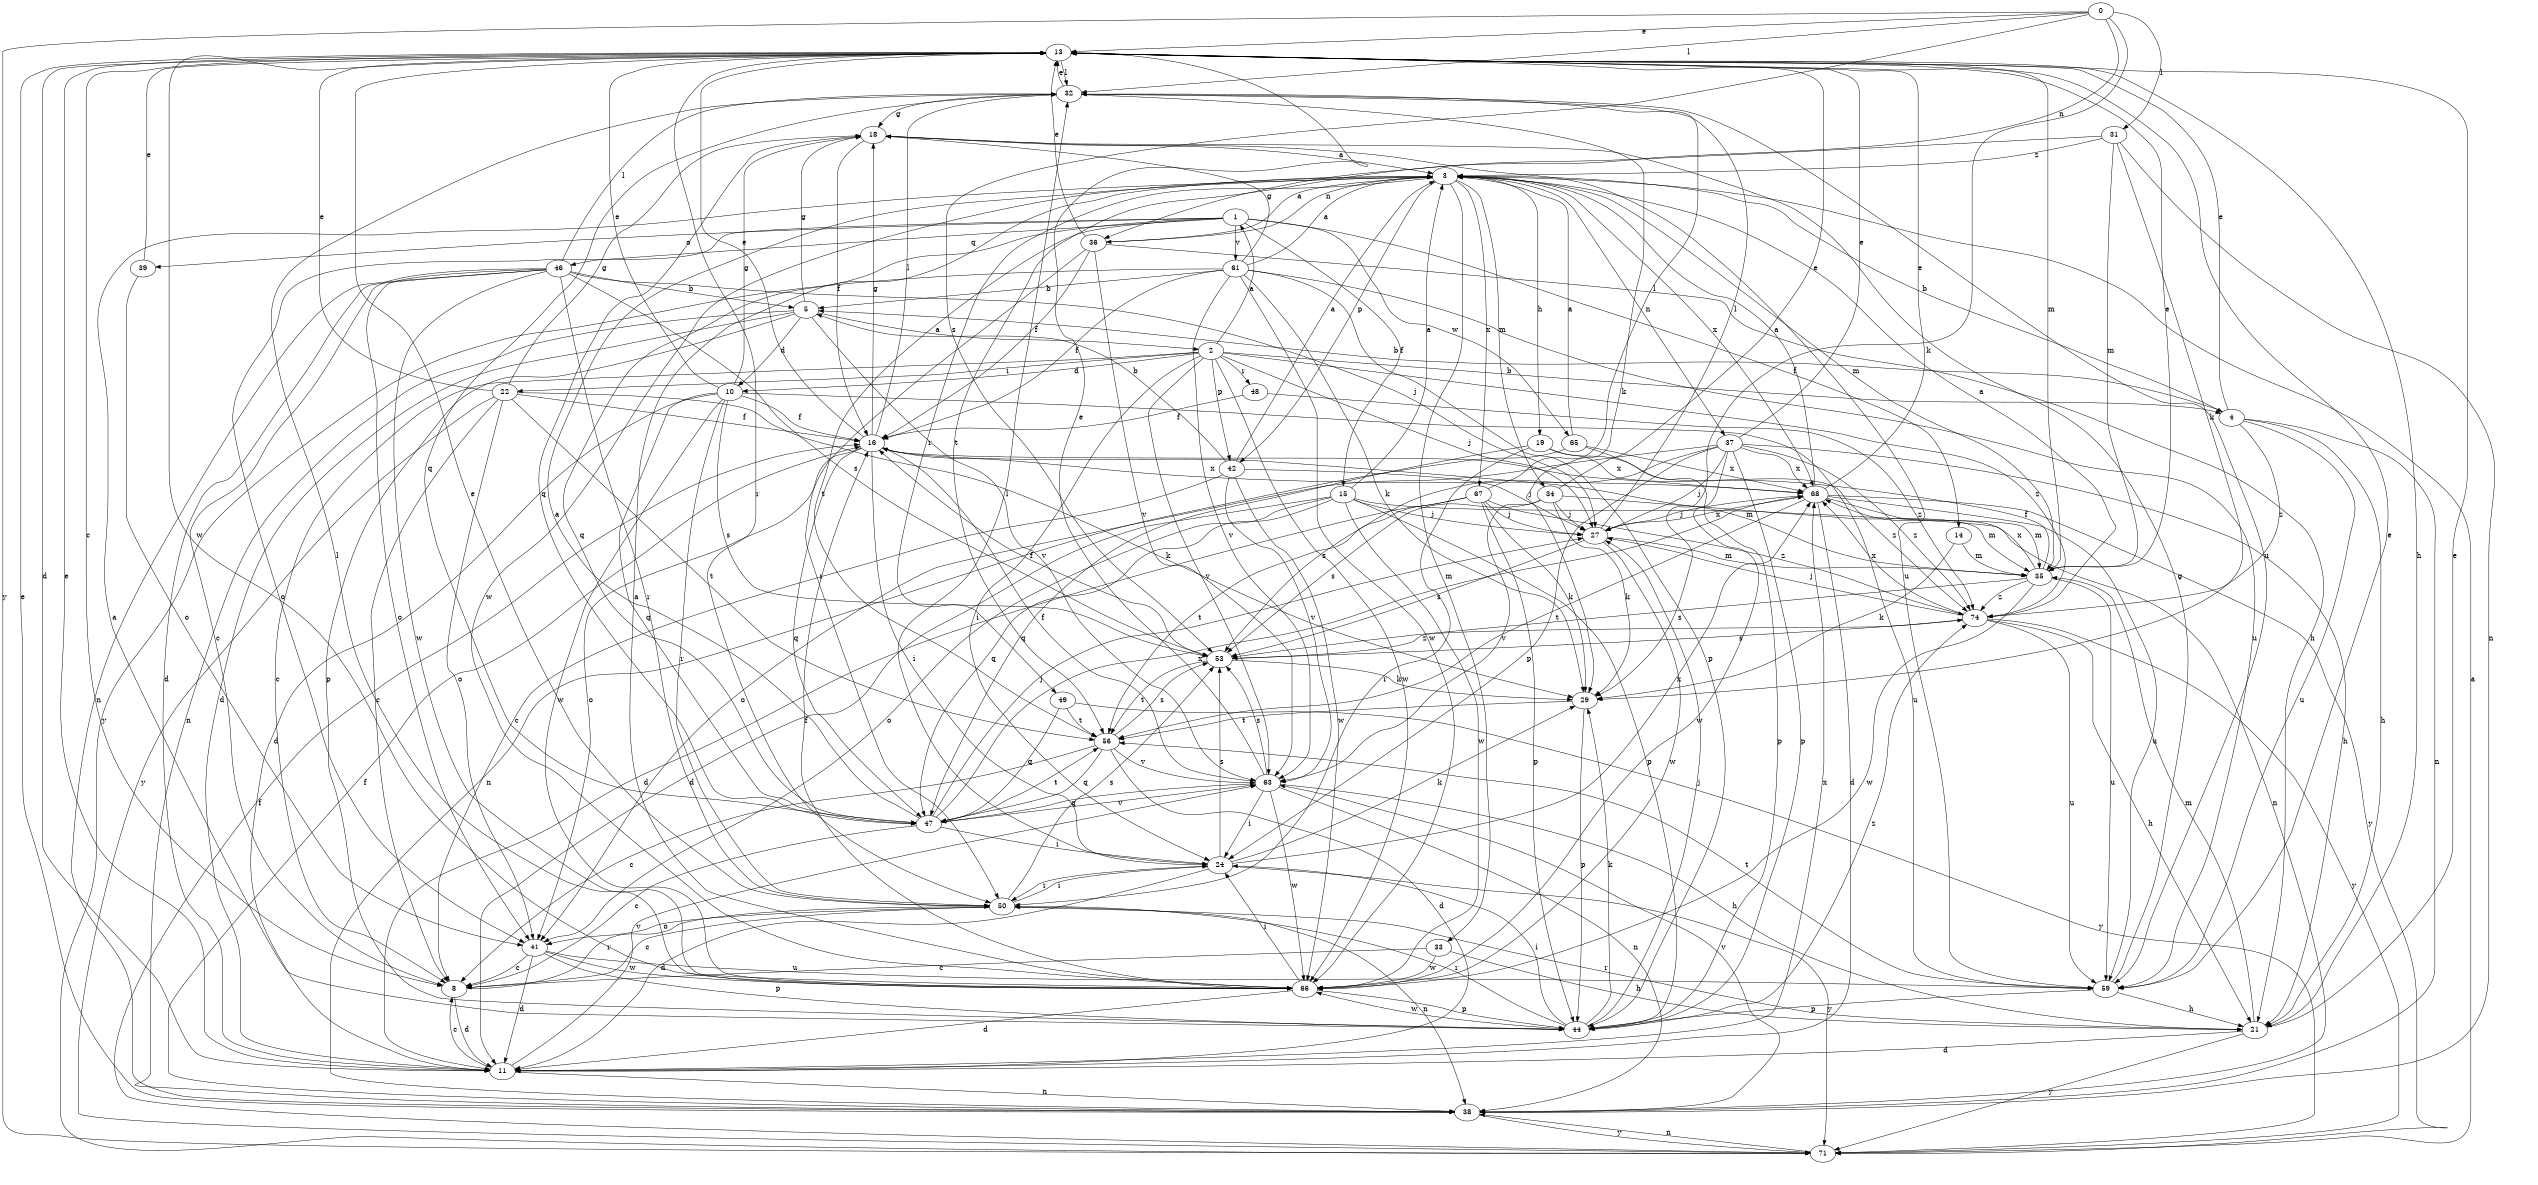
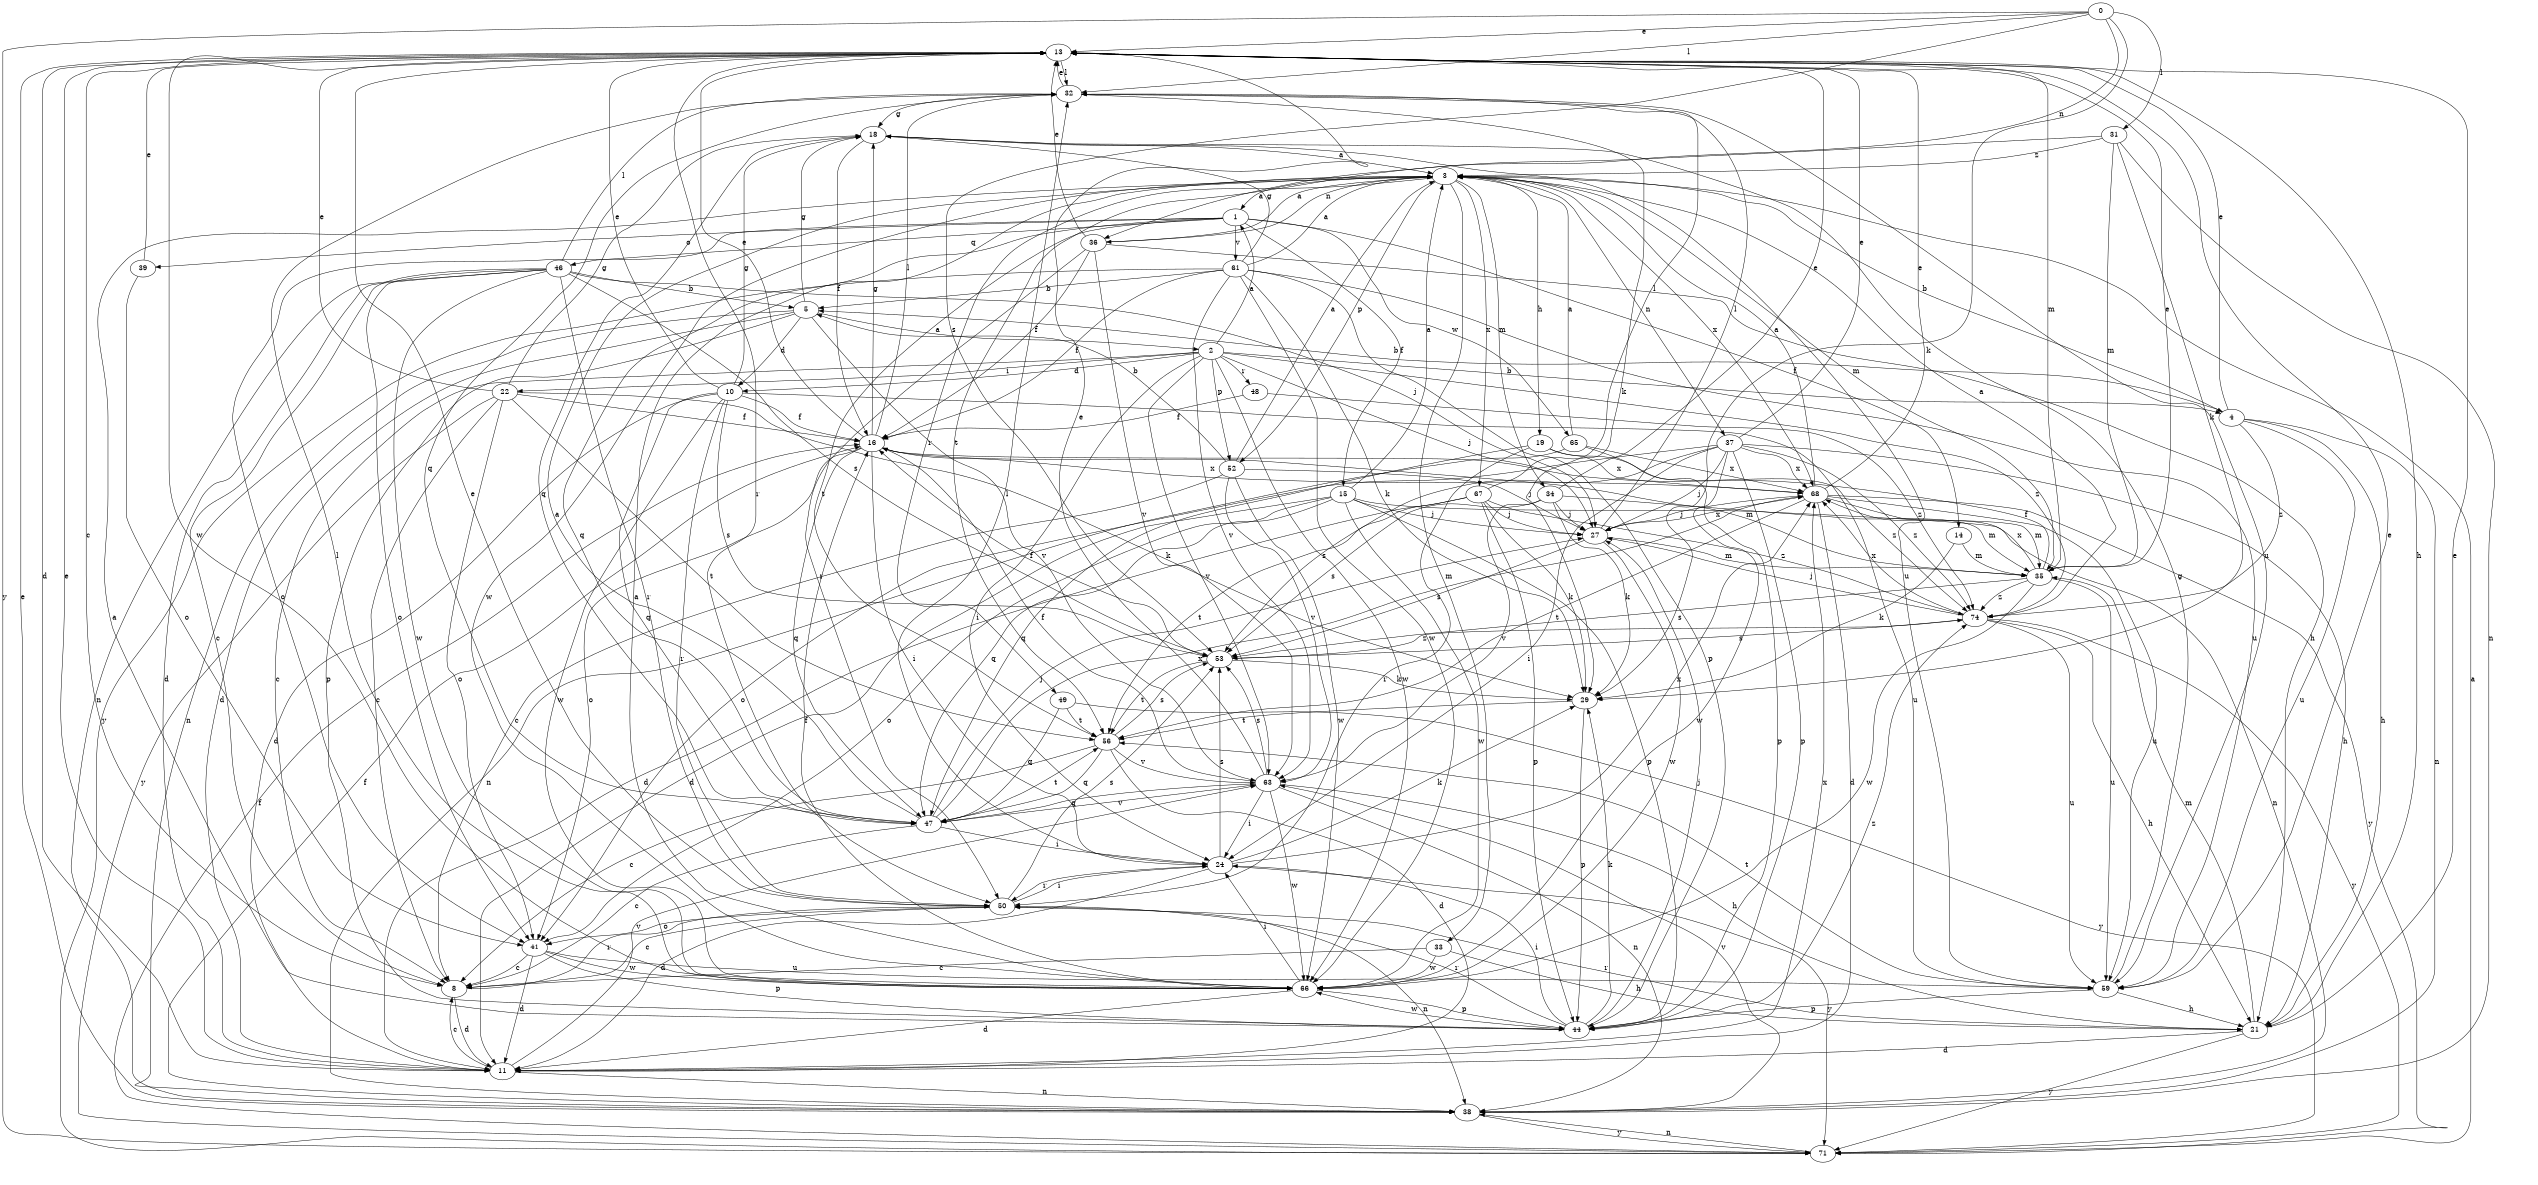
edge "3" -> "1": added, label "a"
node "42": label "42" -> "52"
edge "37" -> "24": label "p" -> "i"
